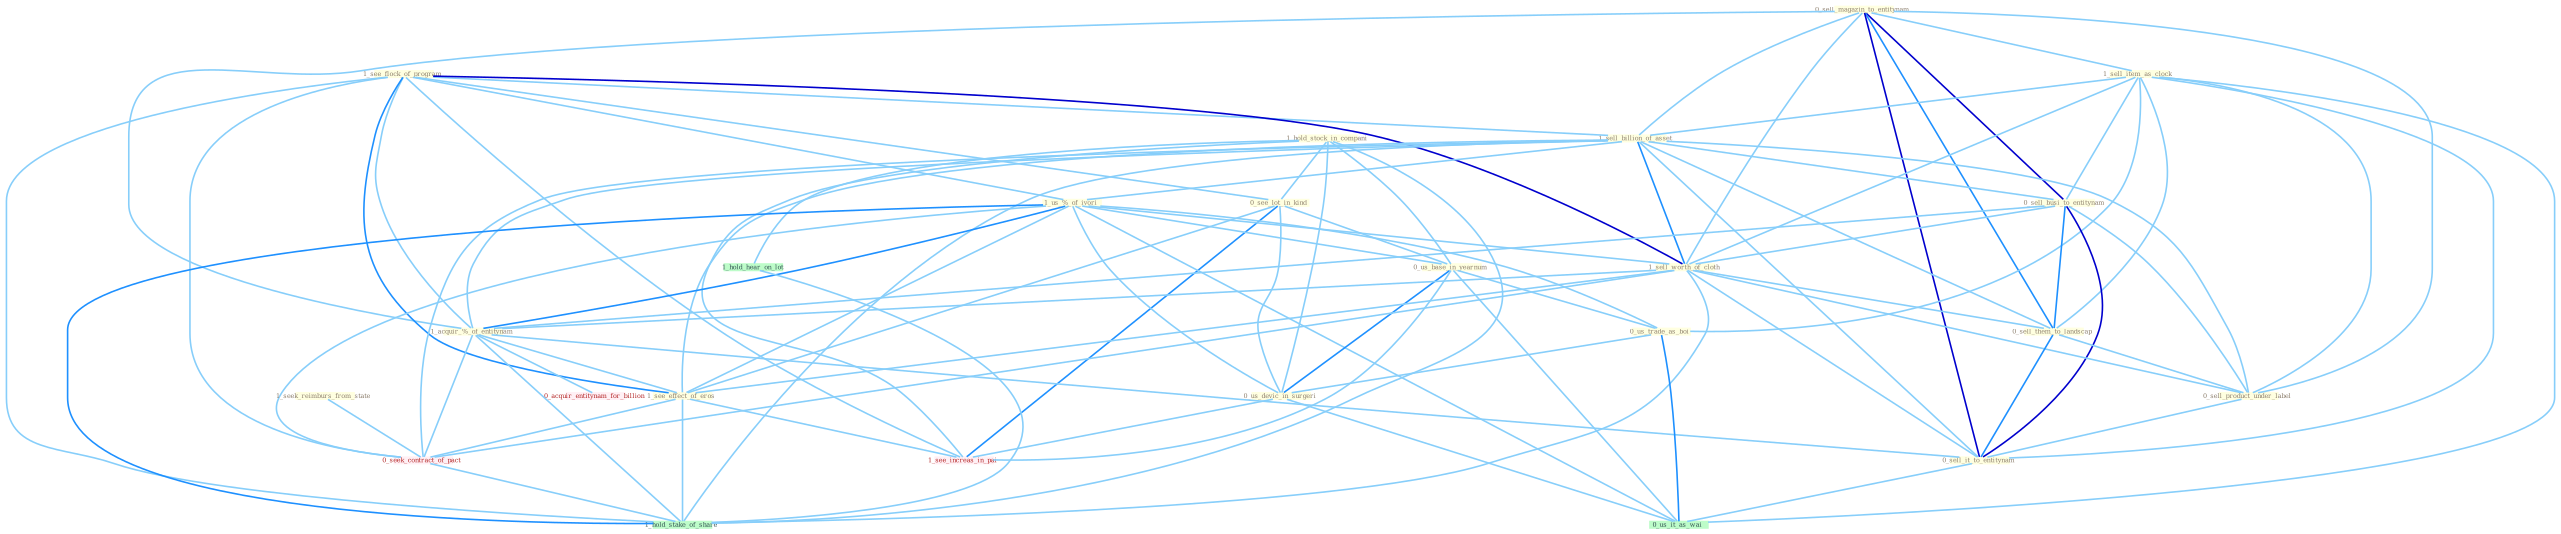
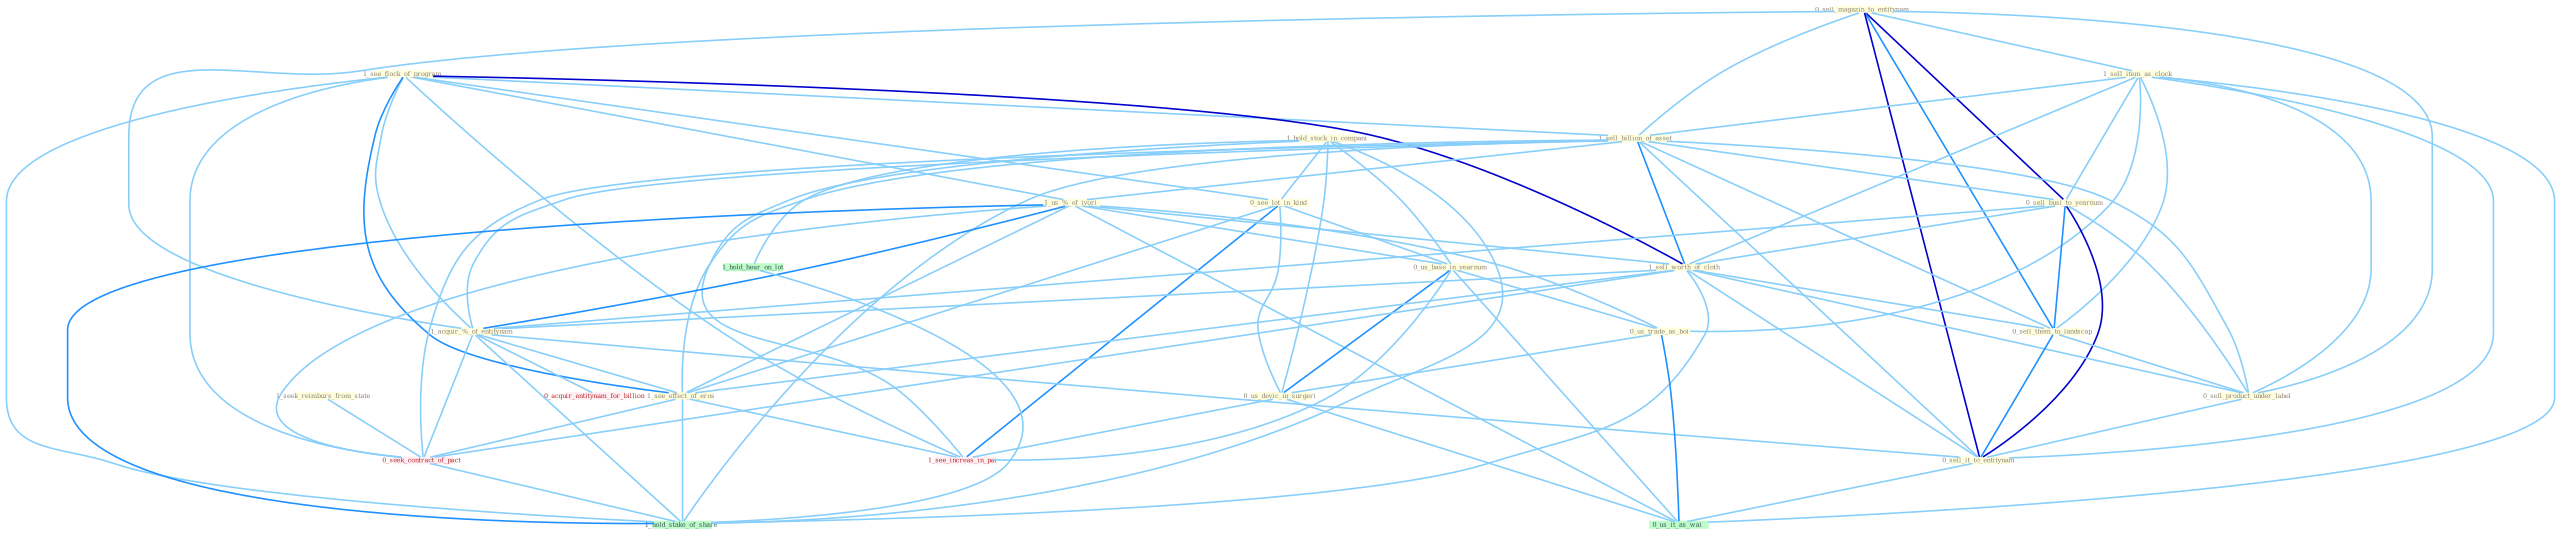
edge "0_sell_magazin_to_entitynam" -- "1_sell_worth_of_cloth": removed
node "0_sell_busi_to_entitynam": label "0_sell_busi_to_entitynam" -> "0_sell_busi_to_yearnum"
edge "1_us_%_of_ivori" -- "0_us_devic_in_surgeri": removed
